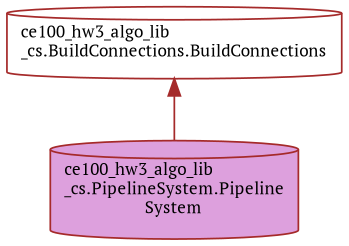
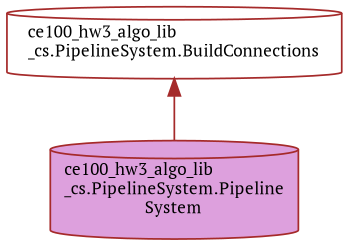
node "ce100_hw3_algo_lib _cs.BuildConnections.BuildConnections": label "ce100_hw3_algo_lib _cs.BuildConnections.BuildConnections" -> "ce100_hw3_algo_lib _cs.PipelineSystem.BuildConnections"
